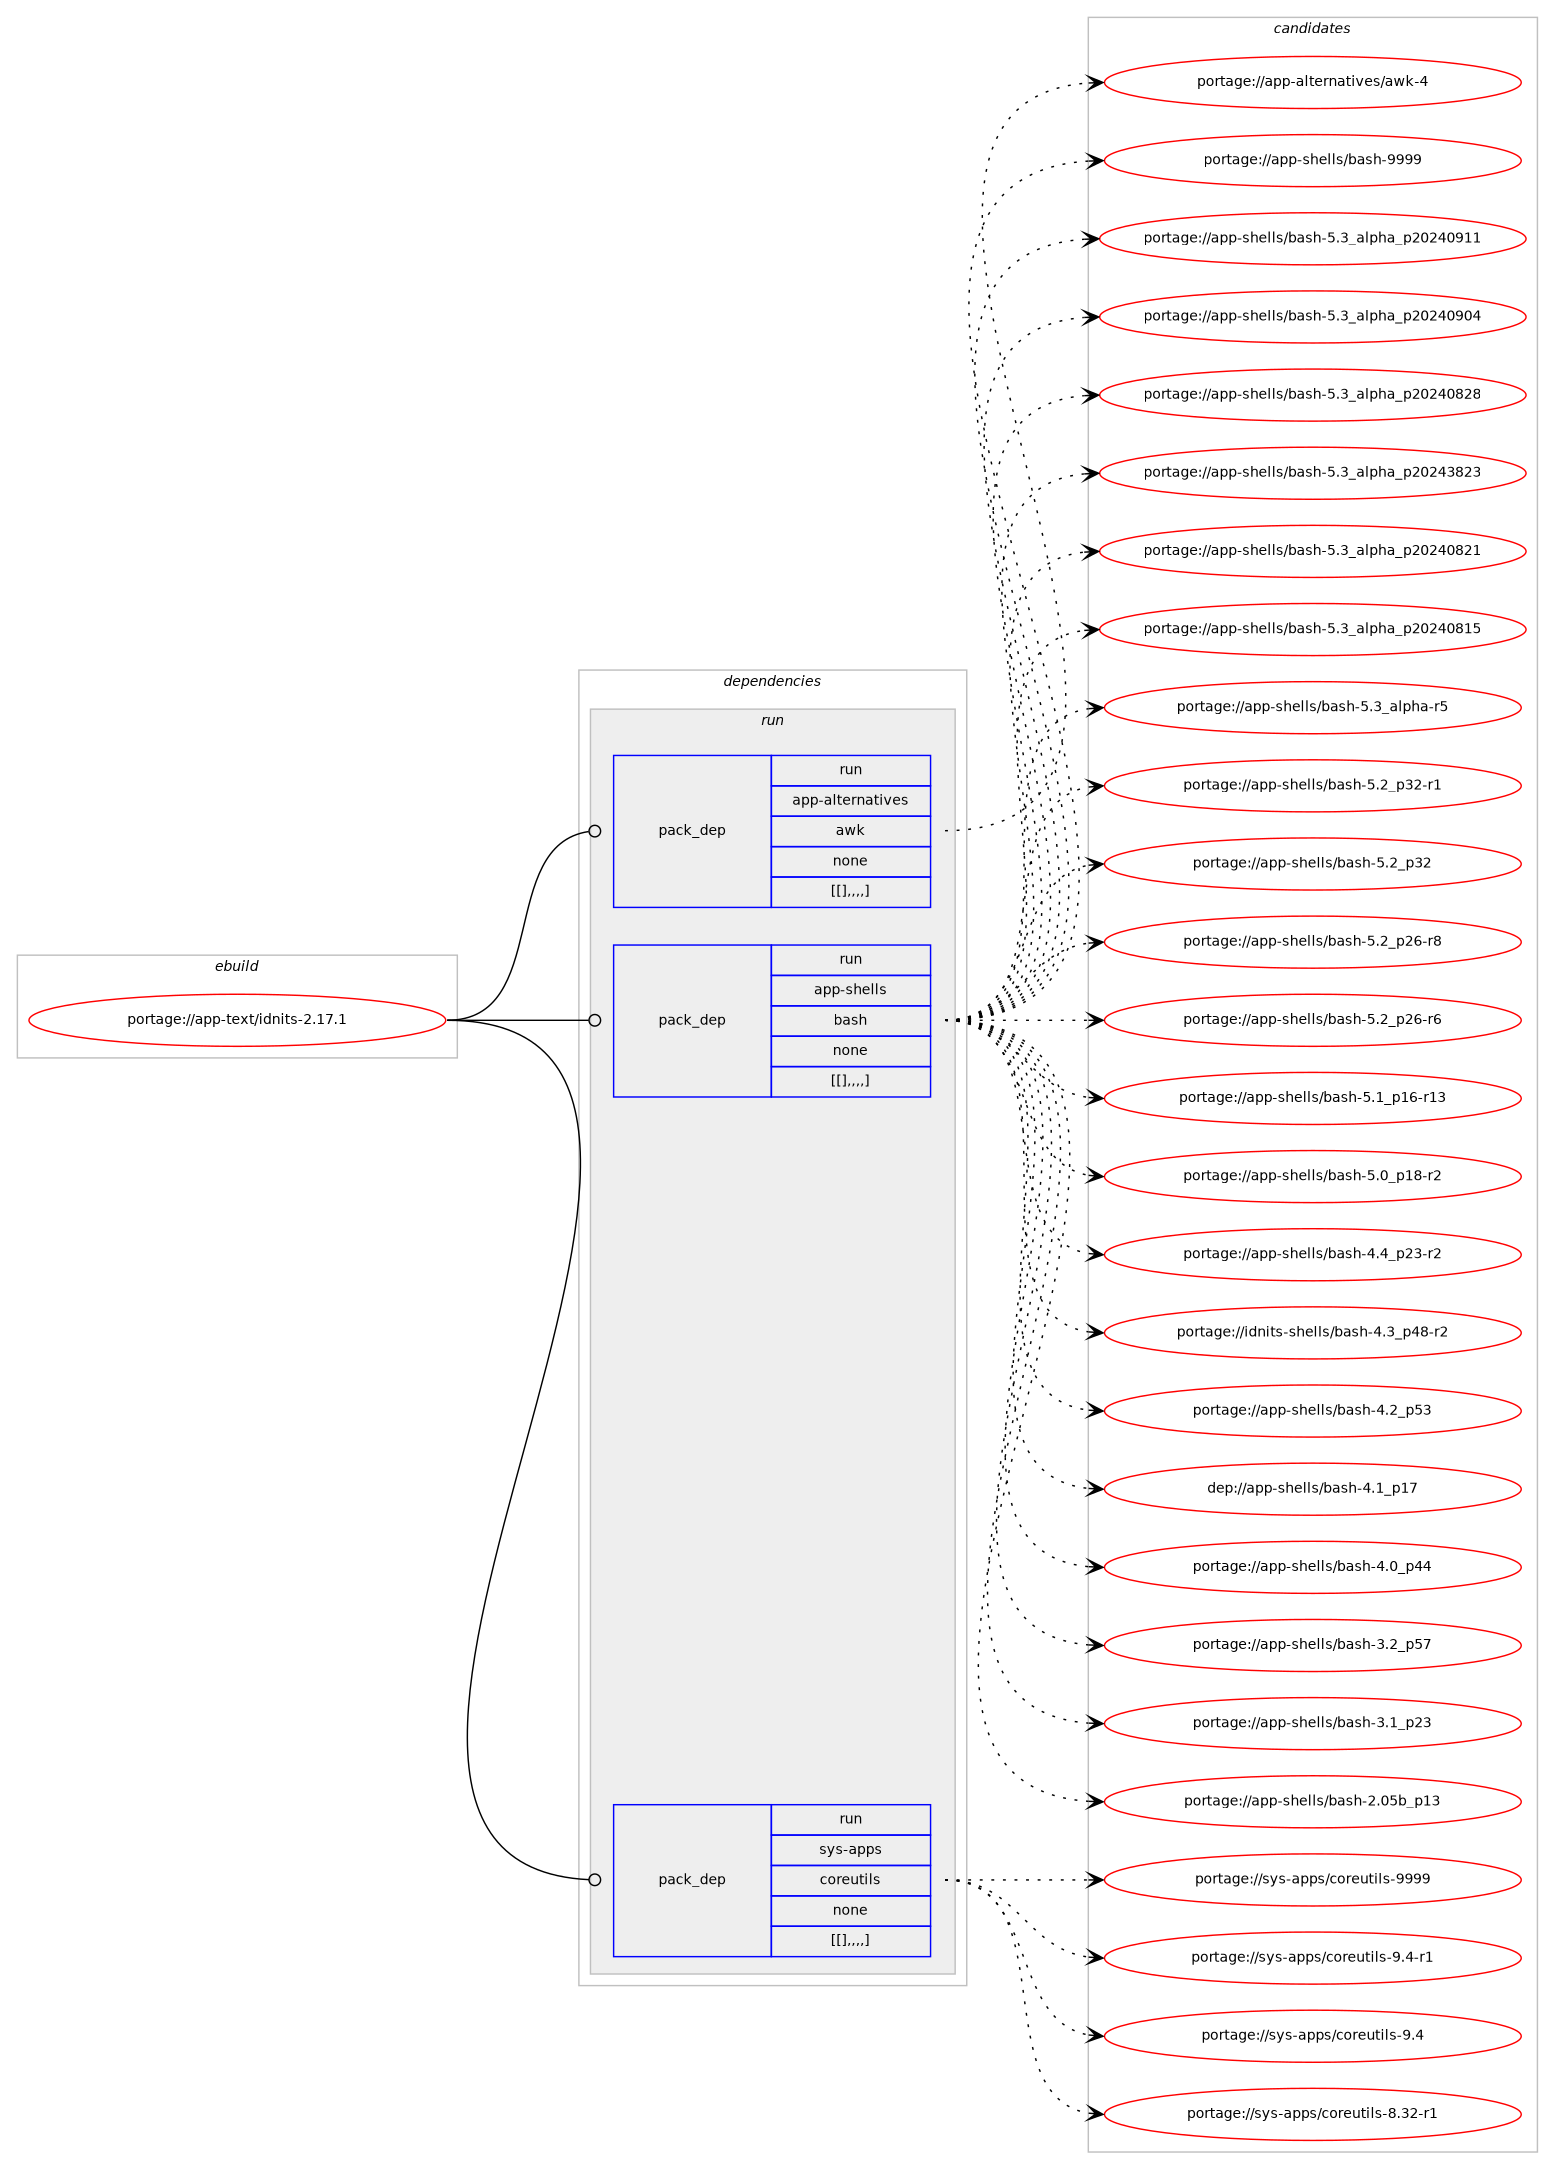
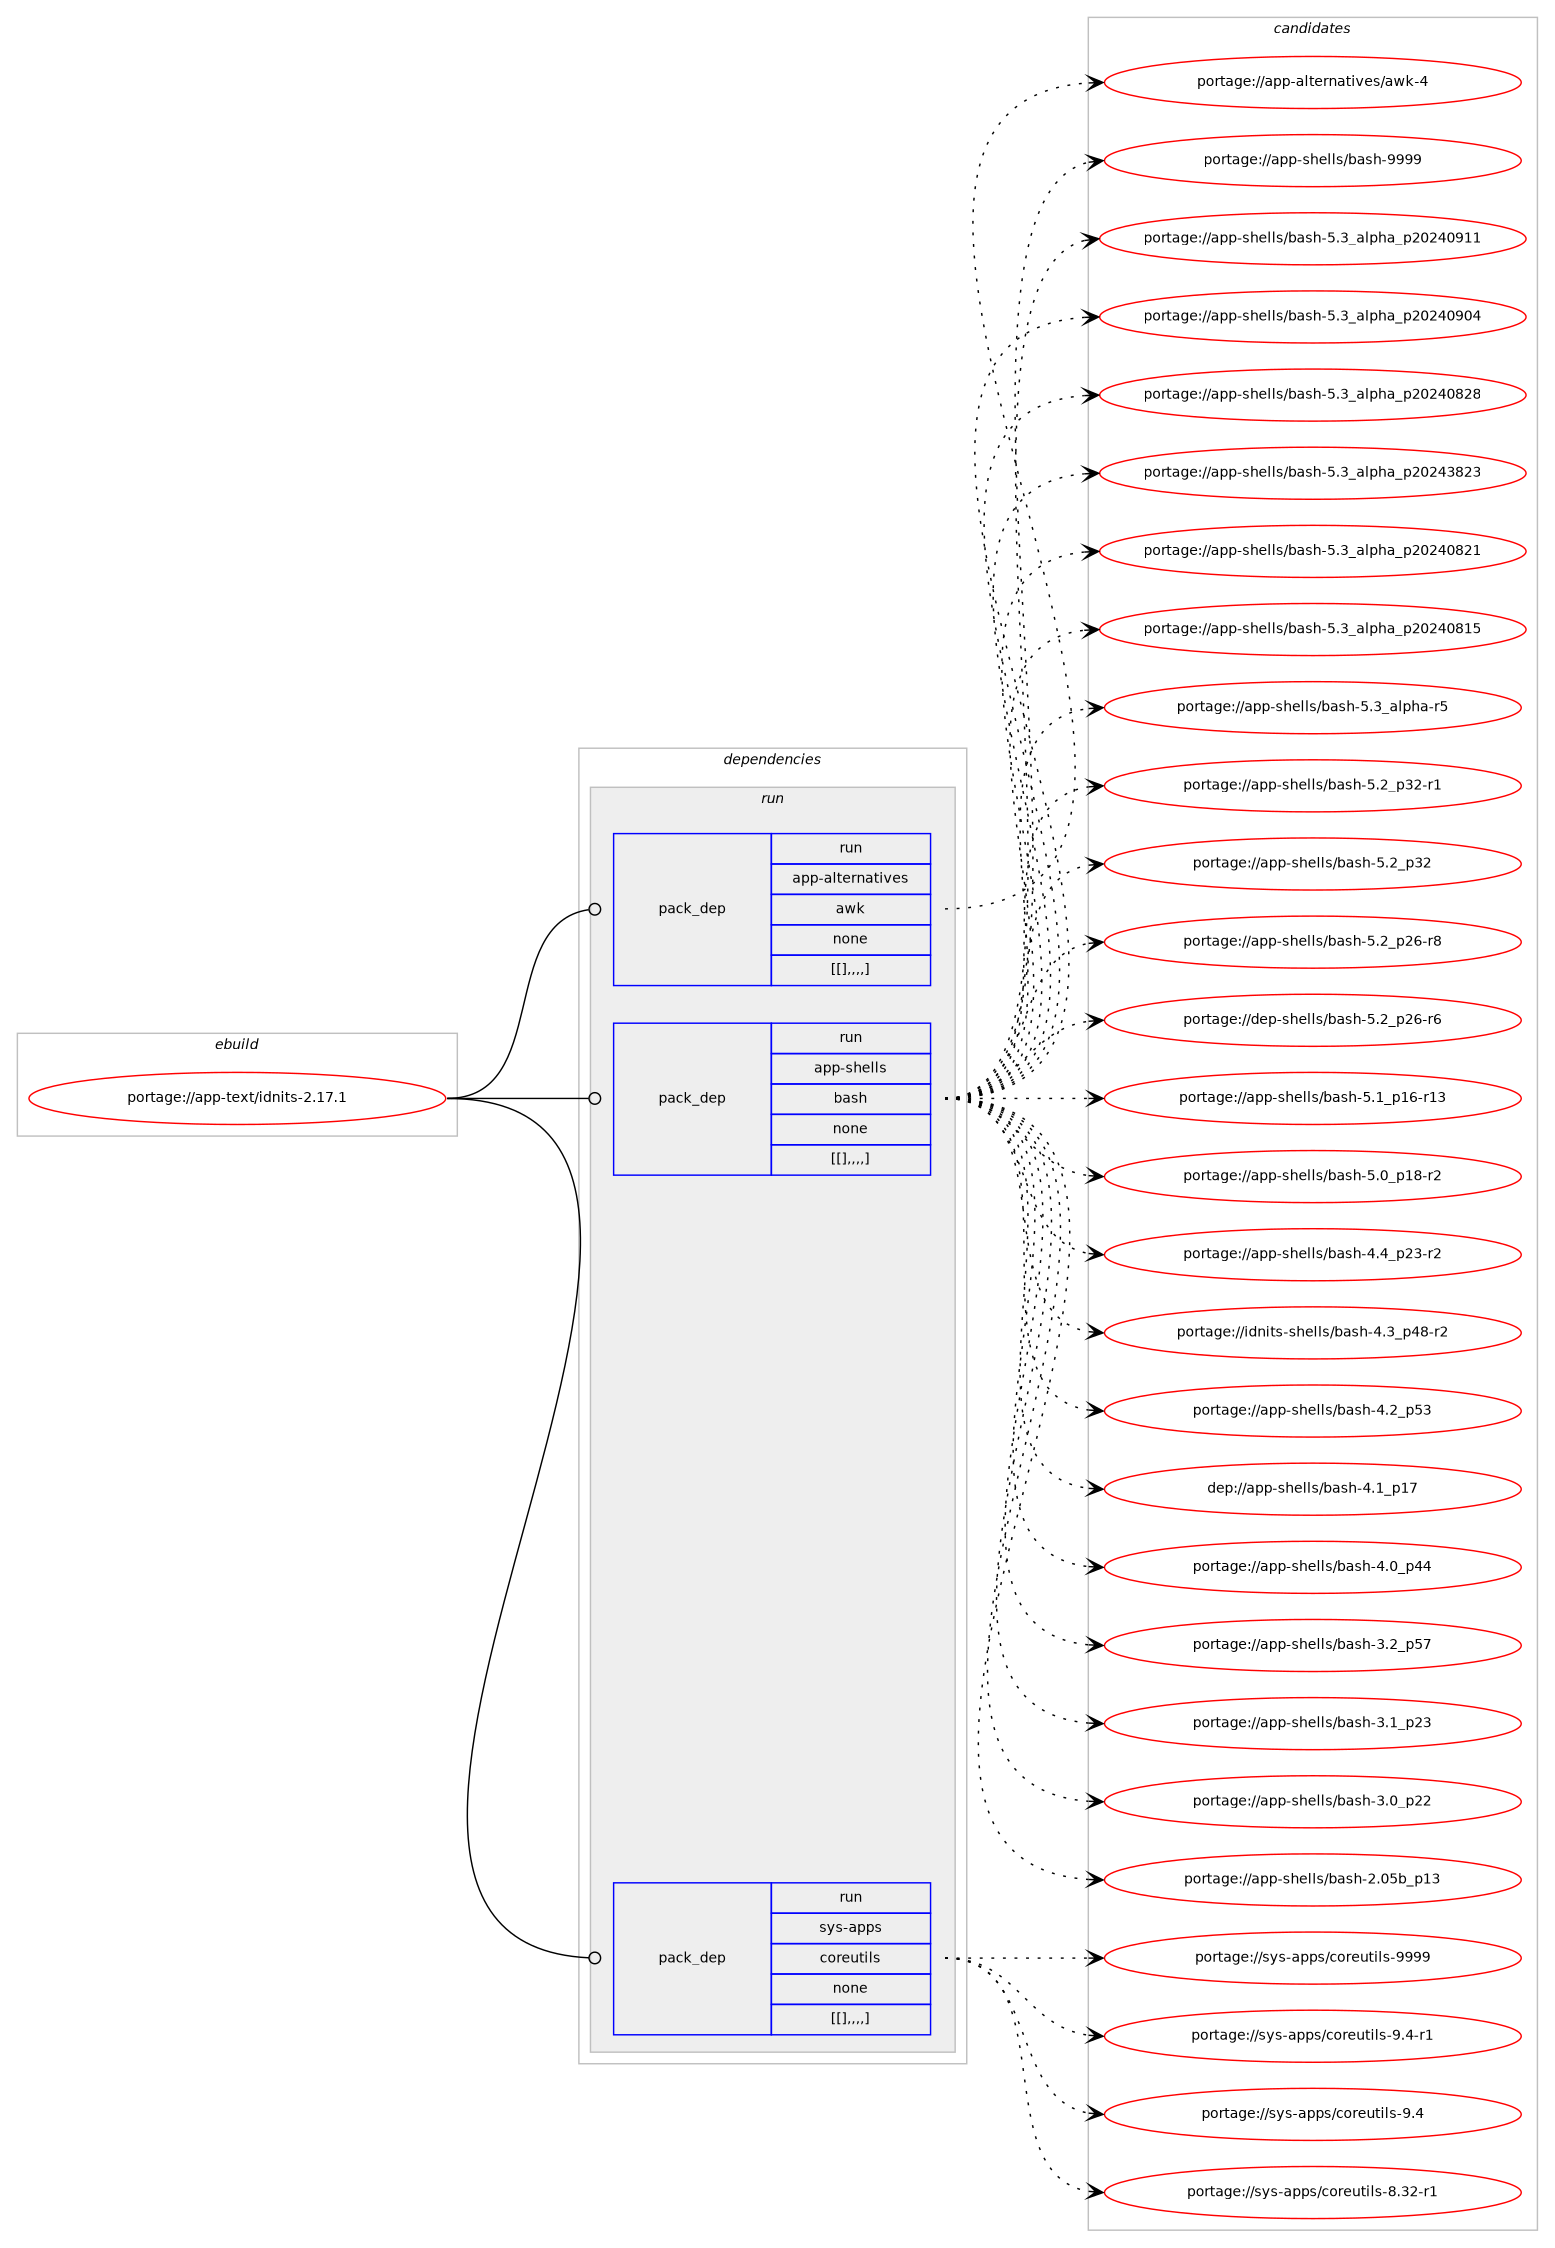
node "portage://app-shells/bash-5.2_p26-r6": label "portage://app-shells/bash-5.2_p26-r6" -> "portage://dep-shells/bash-5.2_p26-r6"
node "portage://app-shells/bash-3.0_p22": added
